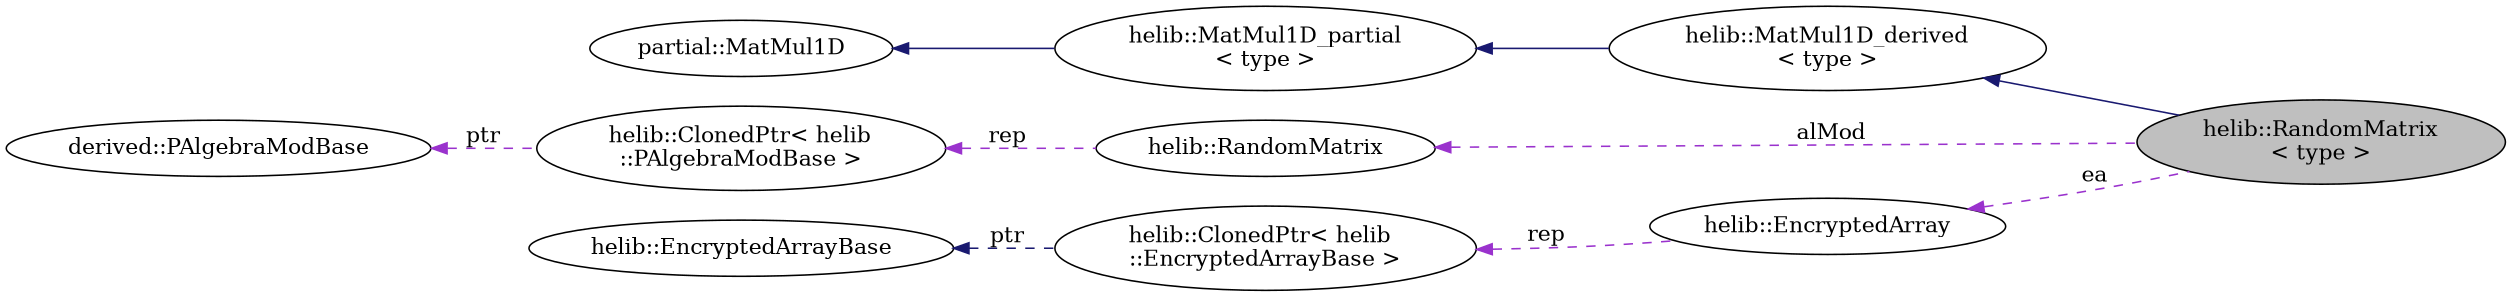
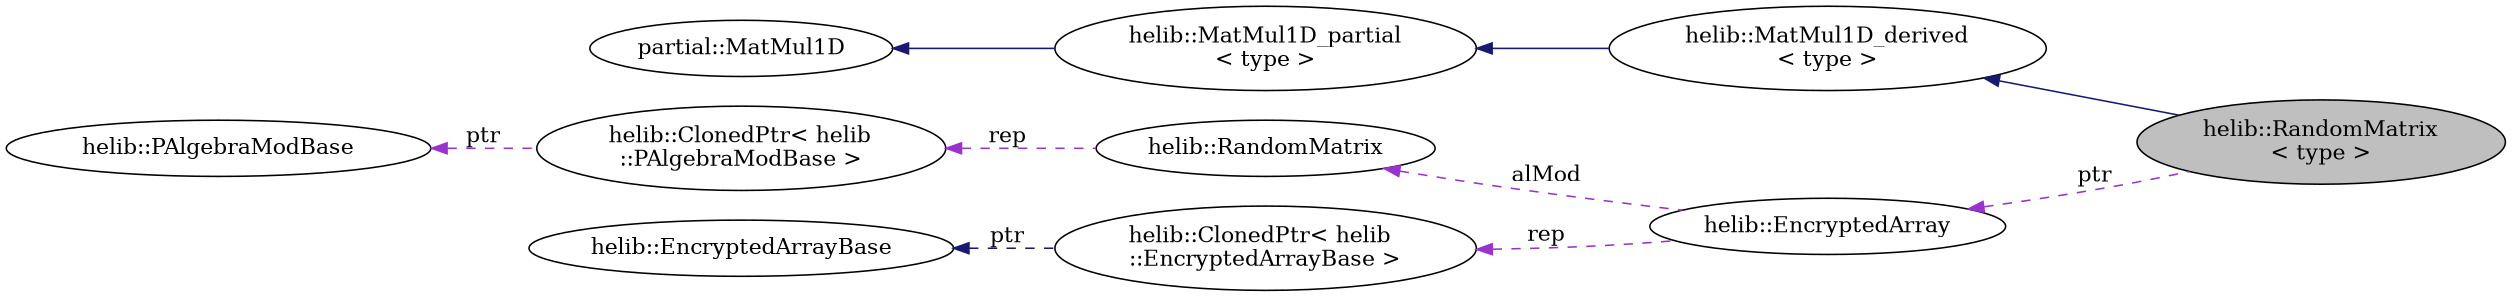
edge "helib::RandomMatrix < type >" -> "helib::RandomMatrix": now "helib::EncryptedArray" -> "helib::RandomMatrix"
node "derived::PAlgebraModBase": label "derived::PAlgebraModBase" -> "helib::PAlgebraModBase"
edge "helib::RandomMatrix < type >" -> "helib::EncryptedArray": label " ea" -> " ptr"
